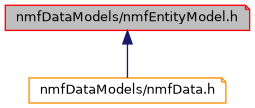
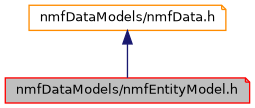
edge "nmfDataModels/nmfData.h" -> "nmfDataModels/nmfEntityModel.h": reversed
